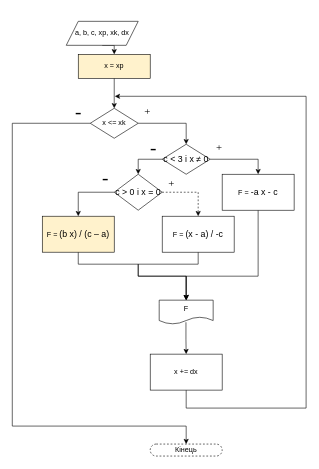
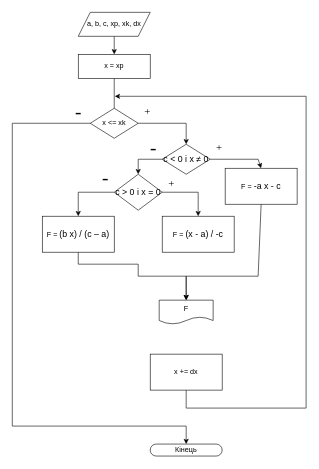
node "a, b, c, xp, xk, dx": moved (102, 33) -> (114, 24)
node "x = xp": fillcolor #fff2cc -> #ffffff
edge "x = xp" -> "x <= xk": arrowhead classic -> none
node "c < 3 i x ≠ 0": label "c < 3 i x ≠ 0" -> "c < 0 i x ≠ 0"
edge "c > 0 i x = 0" -> "F = (x - a) / -c": style dashed -> solid
node "F = -a x - c": moved (258, 192) -> (261, 186)
node "F = (b x) / (c – a)": fillcolor #fff2cc -> #ffffff
edge "F = (x - a) / -c" -> "F": removed
edge "F" -> "x += dx": removed
node "Кінець": style dashed -> solid
